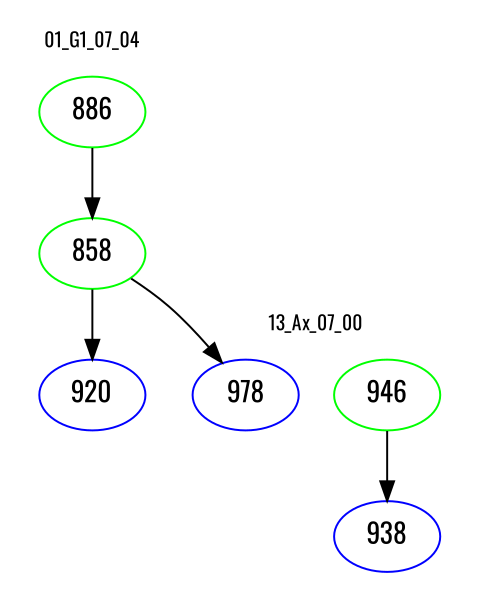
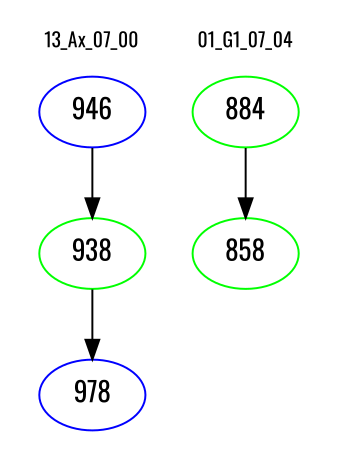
node "886": label "886" -> "884"
edge "858" -> "978": now "938" -> "978"
node "920": removed
node "946": color green -> blue
node "938": color blue -> green
